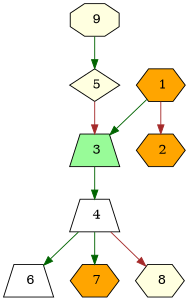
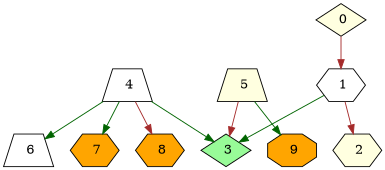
node "9": fillcolor lightyellow -> orange
node "0": added
edge "9" -> "5": reversed
node "5": shape diamond -> trapezium
node "1": fillcolor orange -> white
node "3": shape trapezium -> diamond
node "2": fillcolor orange -> lightyellow
edge "3" -> "4": reversed
node "8": fillcolor lightyellow -> orange
